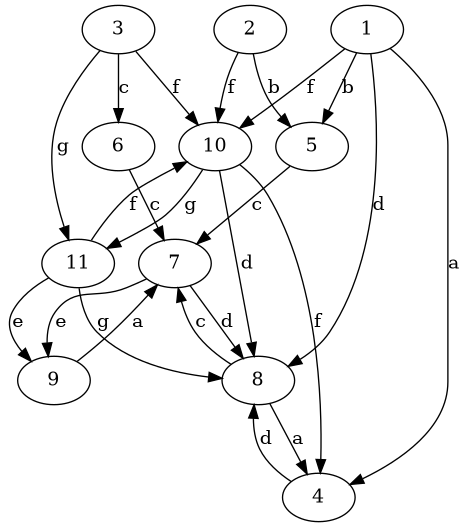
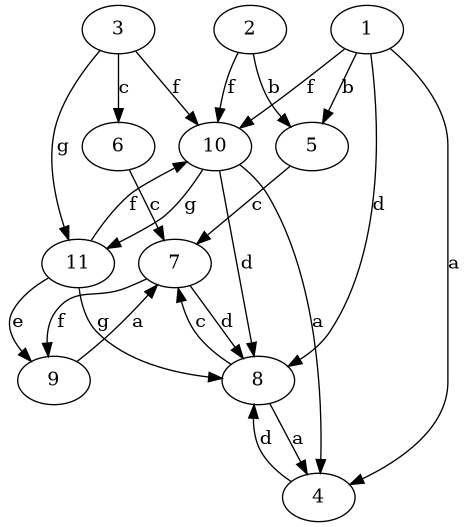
edge "7" -> "9": label "e" -> "f"
edge "10" -> "4": label "f" -> "a"
